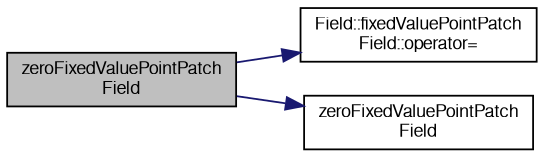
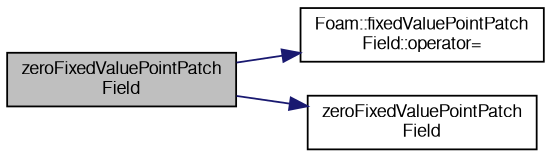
node "Field::fixedValuePointPatch Field::operator=": label "Field::fixedValuePointPatch Field::operator=" -> "Foam::fixedValuePointPatch Field::operator="
